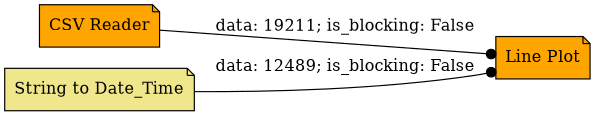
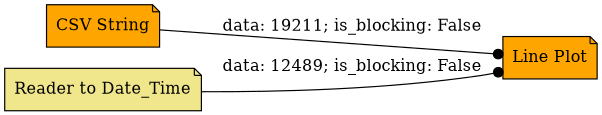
node "CSV Reader": label "CSV Reader" -> "CSV String"
node "String to Date_Time": label "String to Date_Time" -> "Reader to Date_Time"
